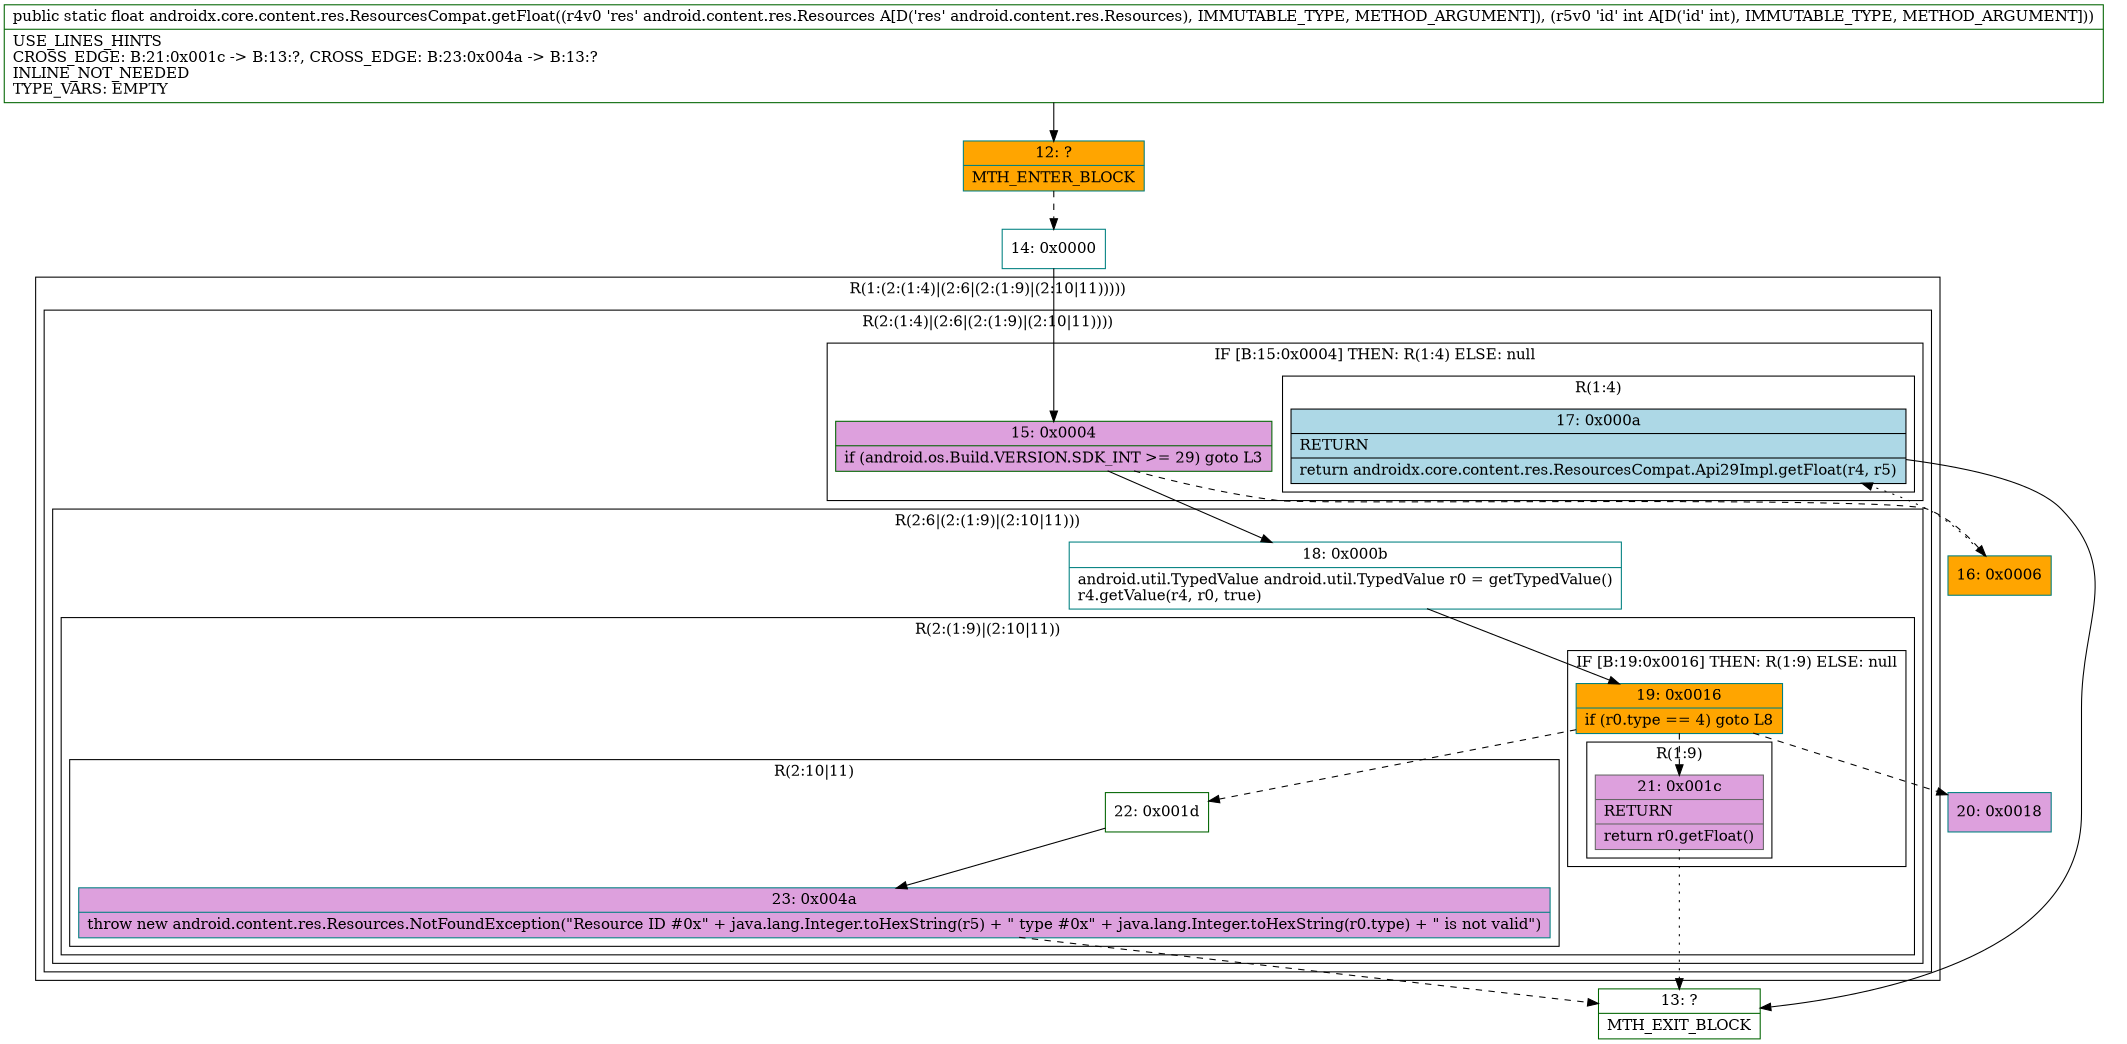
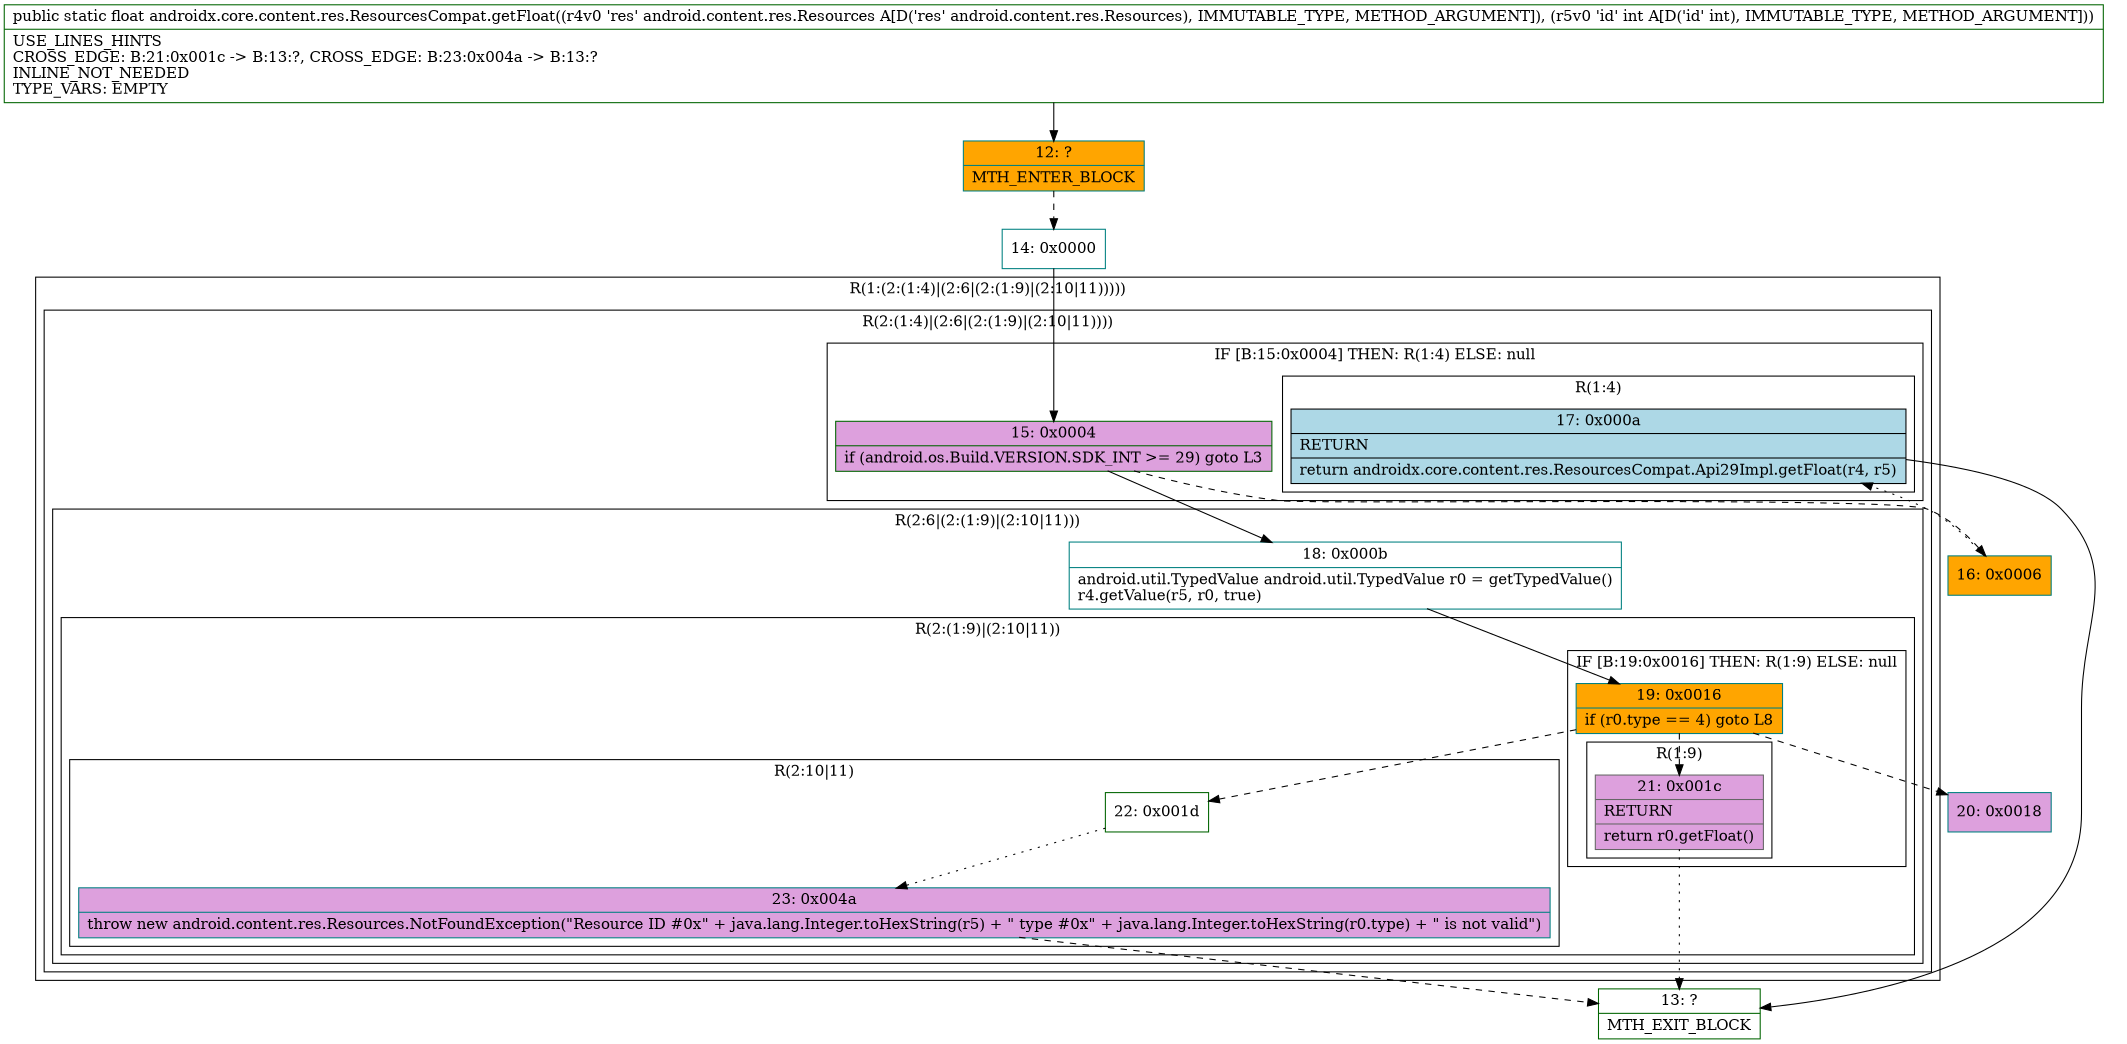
node "18: 0x000b": text "r4.getValue(r4, r0, true)" -> "r4.getValue(r5, r0, true)"
edge "22: 0x001d" -> "23: 0x004a": style solid -> dotted
